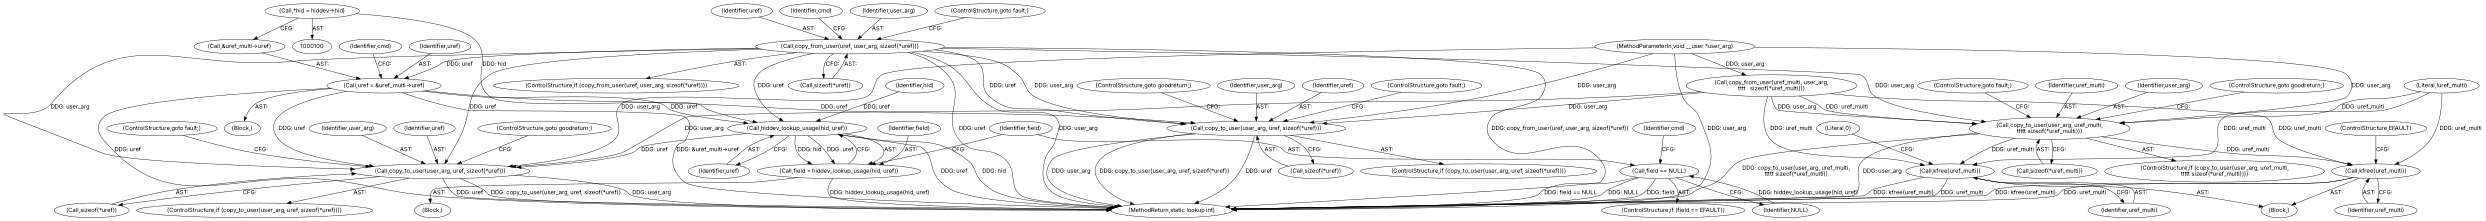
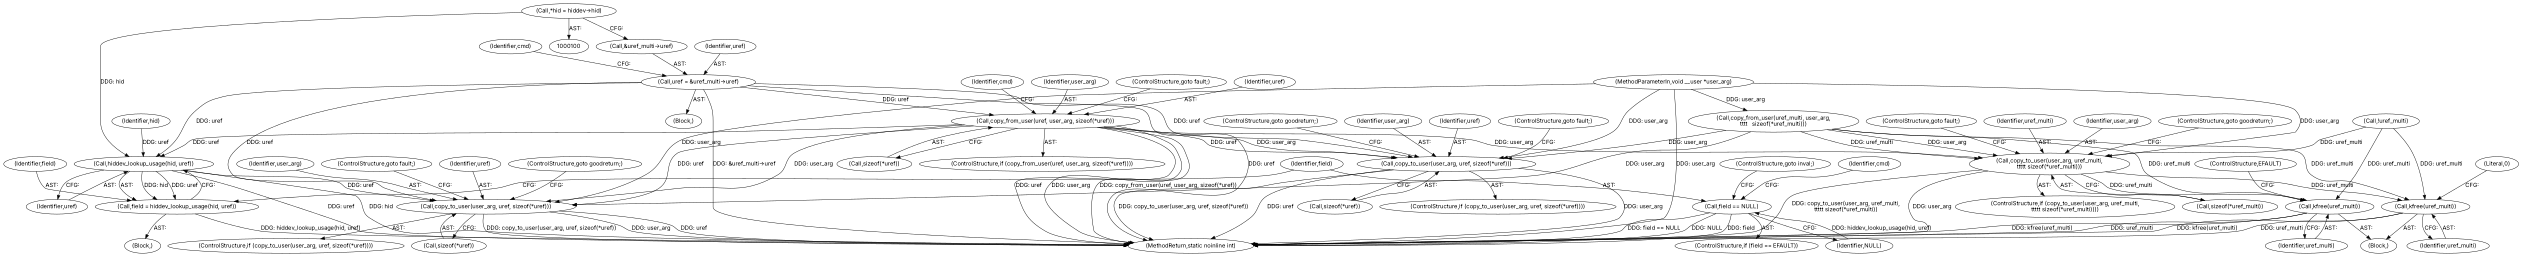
edge "(Call,copy_from_user(uref, user_arg, sizeof(*uref)))" -> "(Call,uref = &uref_multi->uref)": reversed
node "(Literal,!uref_multi)": label "(Literal,!uref_multi)" -> "(Call,!uref_multi)"
node "(ControlStructure,goto inval;)": added
node "(MethodReturn,static lookup int)": label "(MethodReturn,static lookup int)" -> "(MethodReturn,static noinline int)"
